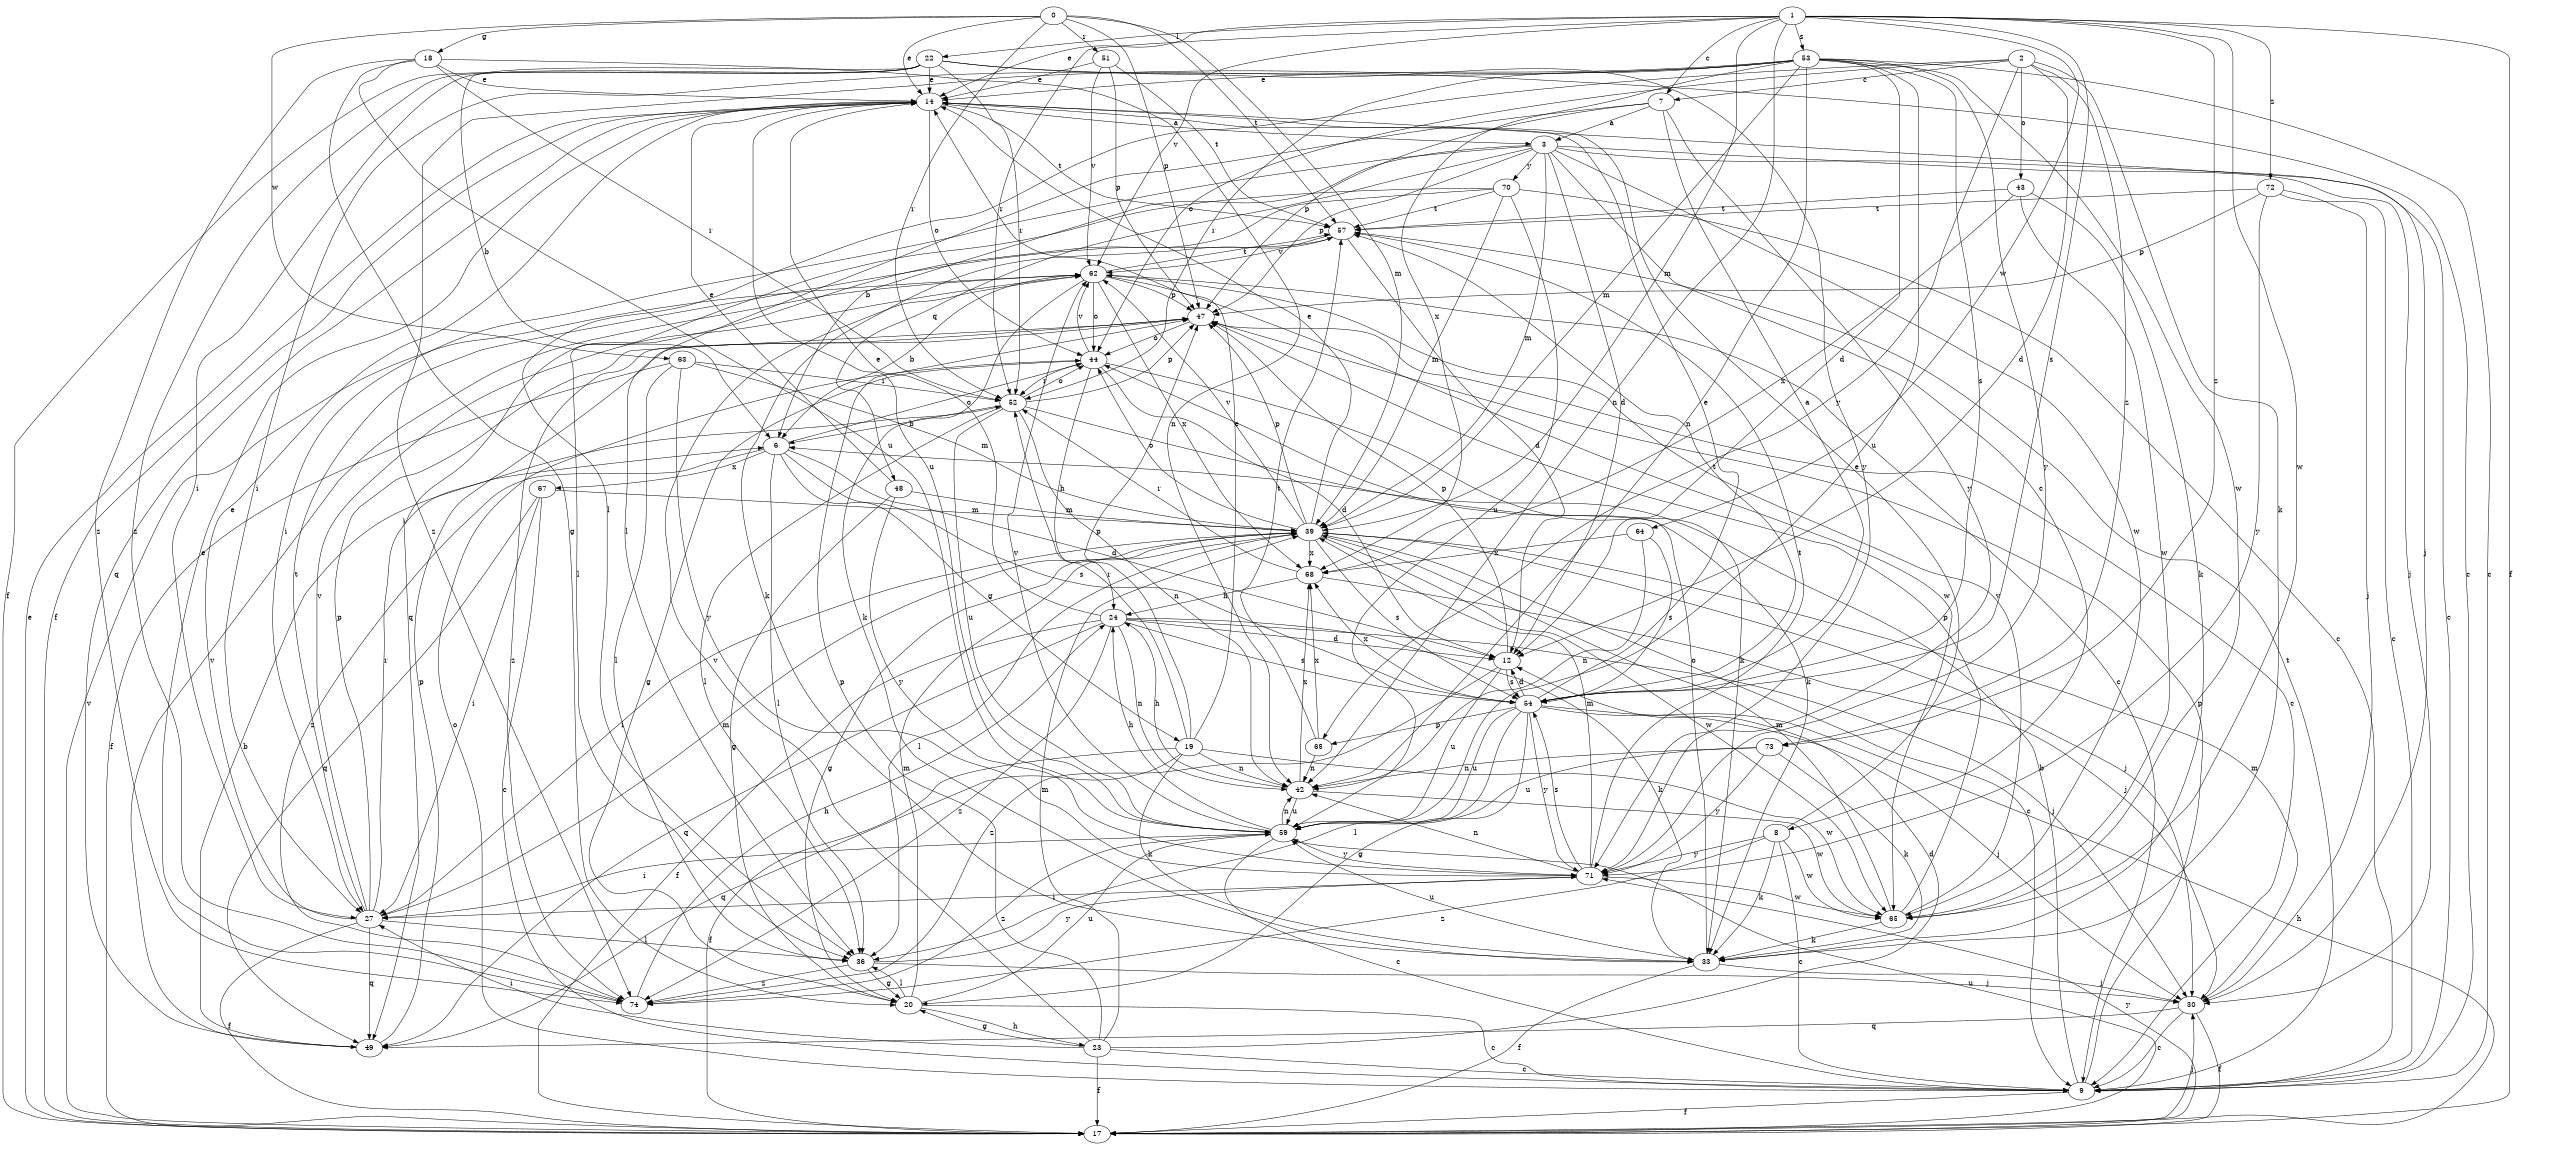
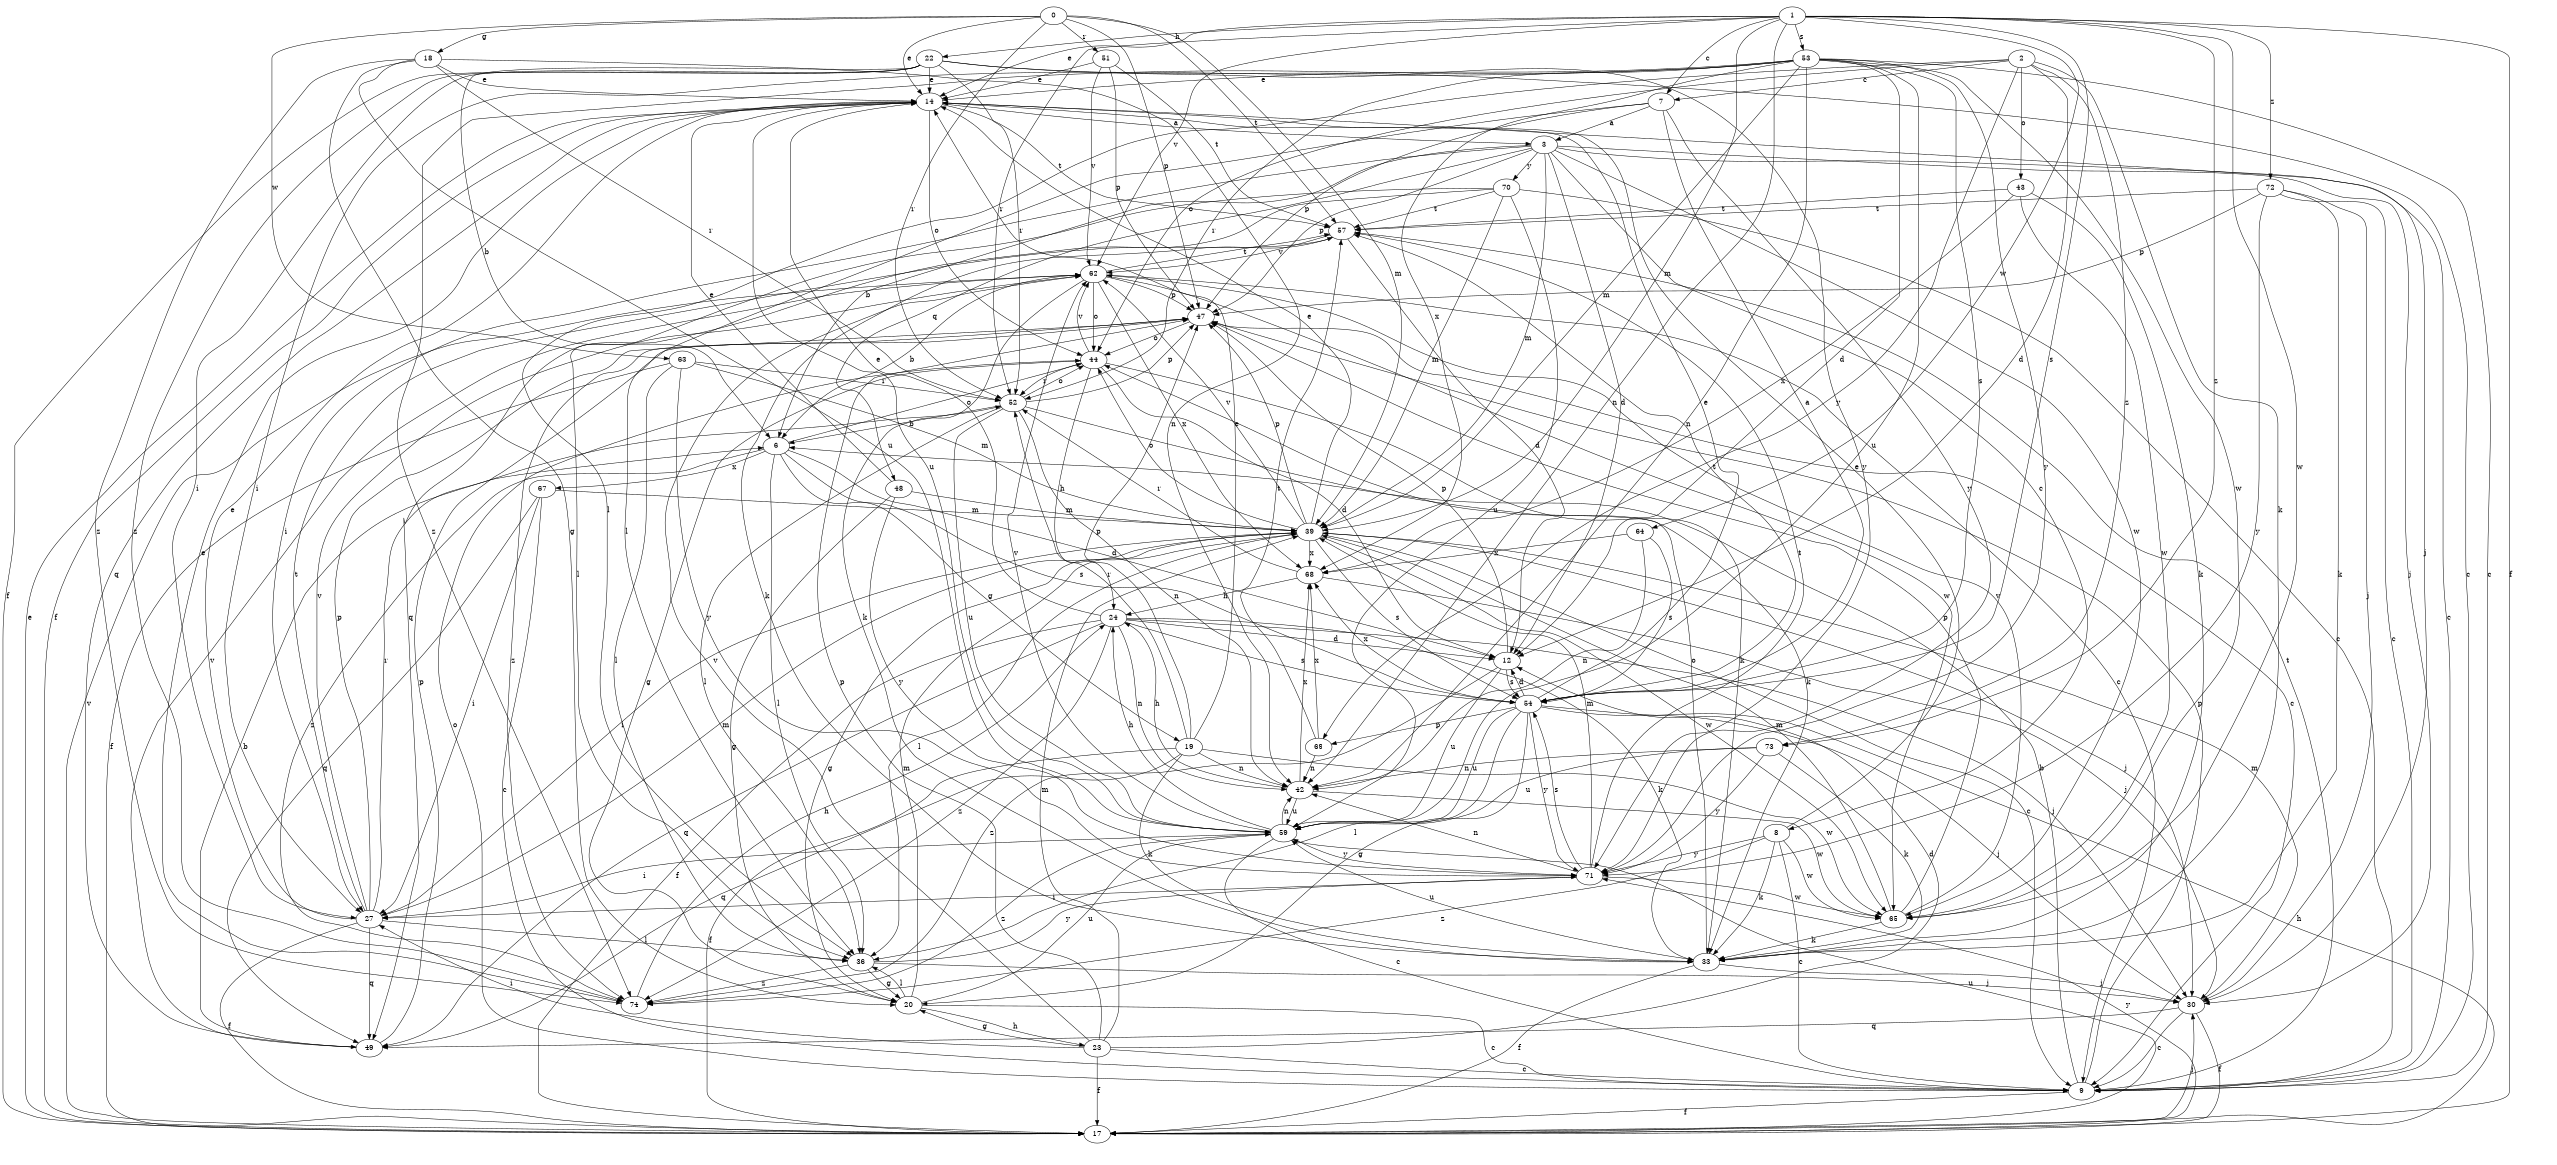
edge "1" -> "22": label "l" -> "h"
edge "72" -> "33": added, label "k"
